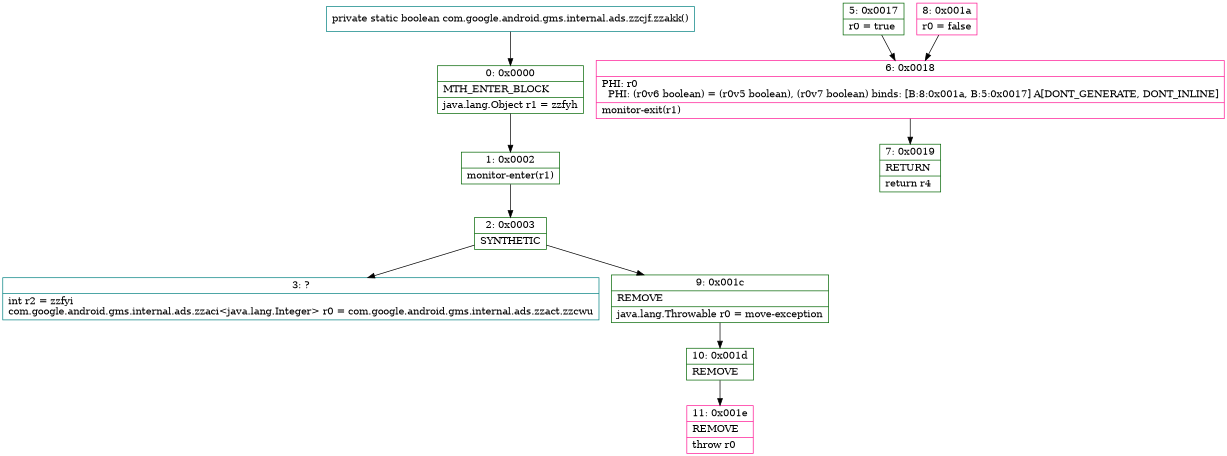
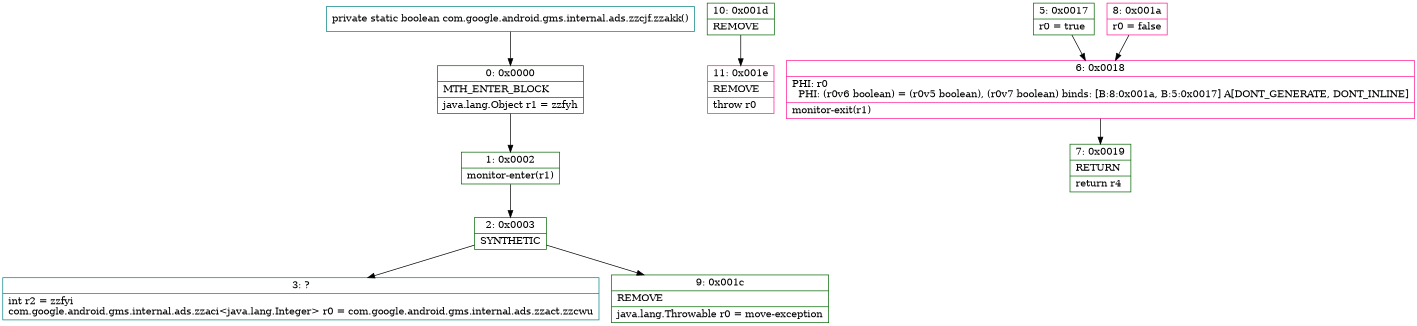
edge "9: 0x001c" -> "10: 0x001d": removed
